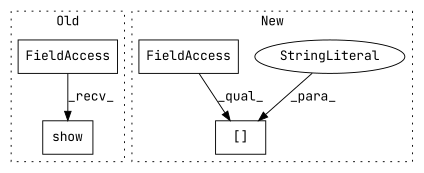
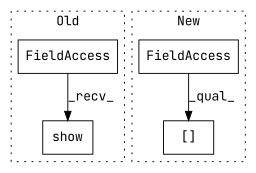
node "StringLiteral": removed
